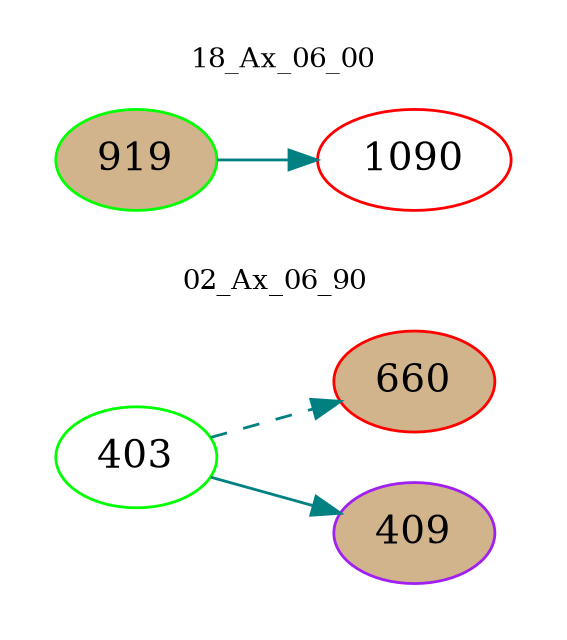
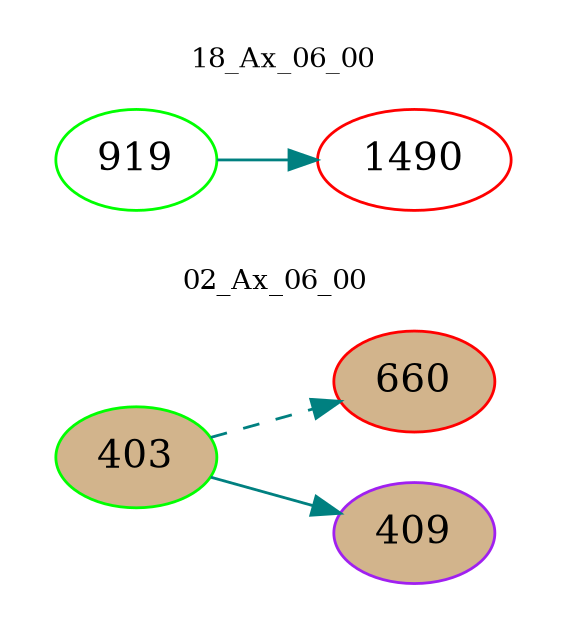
node "919": fillcolor tan -> white
node "1090": label "1090" -> "1490"
cluster "02_Ax_06_90": label "02_Ax_06_90" -> "02_Ax_06_00"
node "403": fillcolor white -> tan
